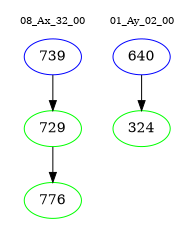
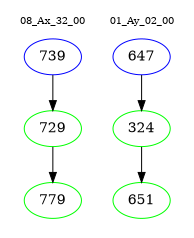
node "640": label "640" -> "647"
node "776": label "776" -> "779"
node "651": added
